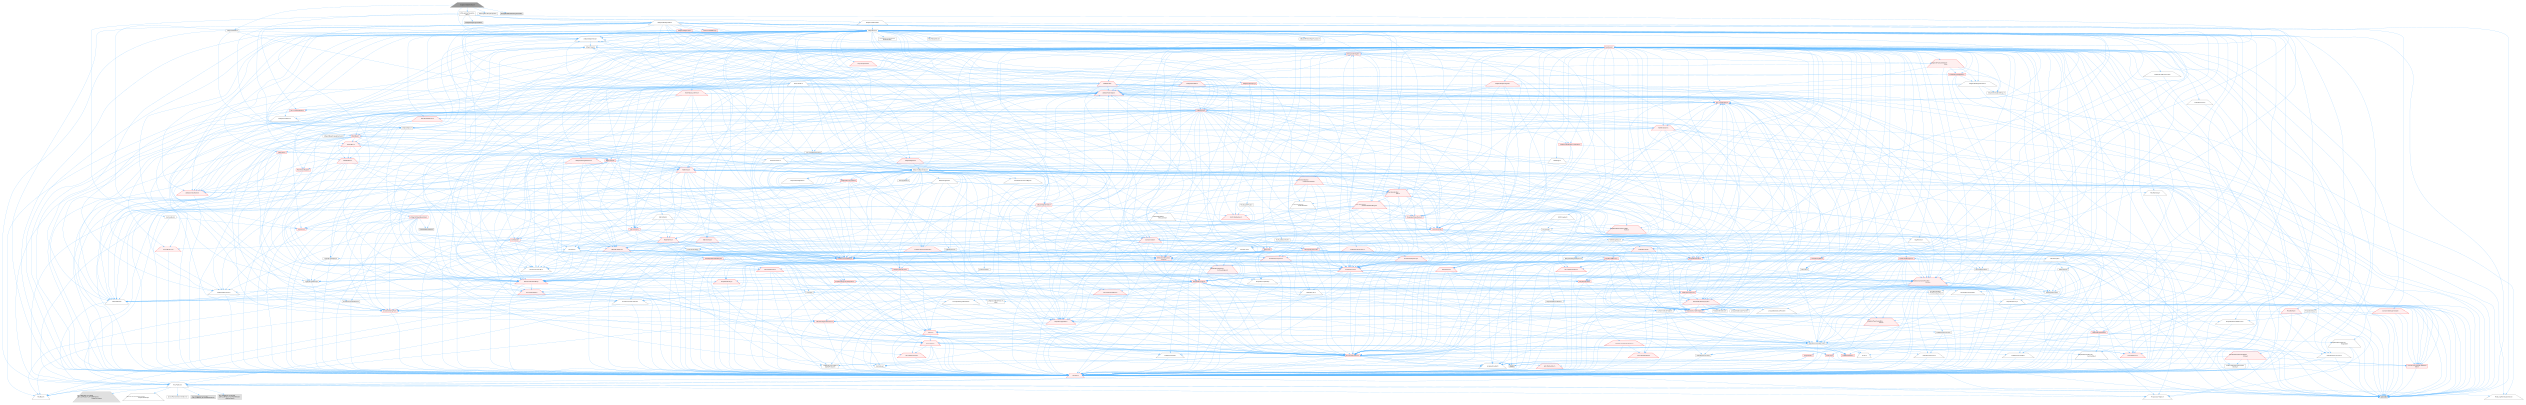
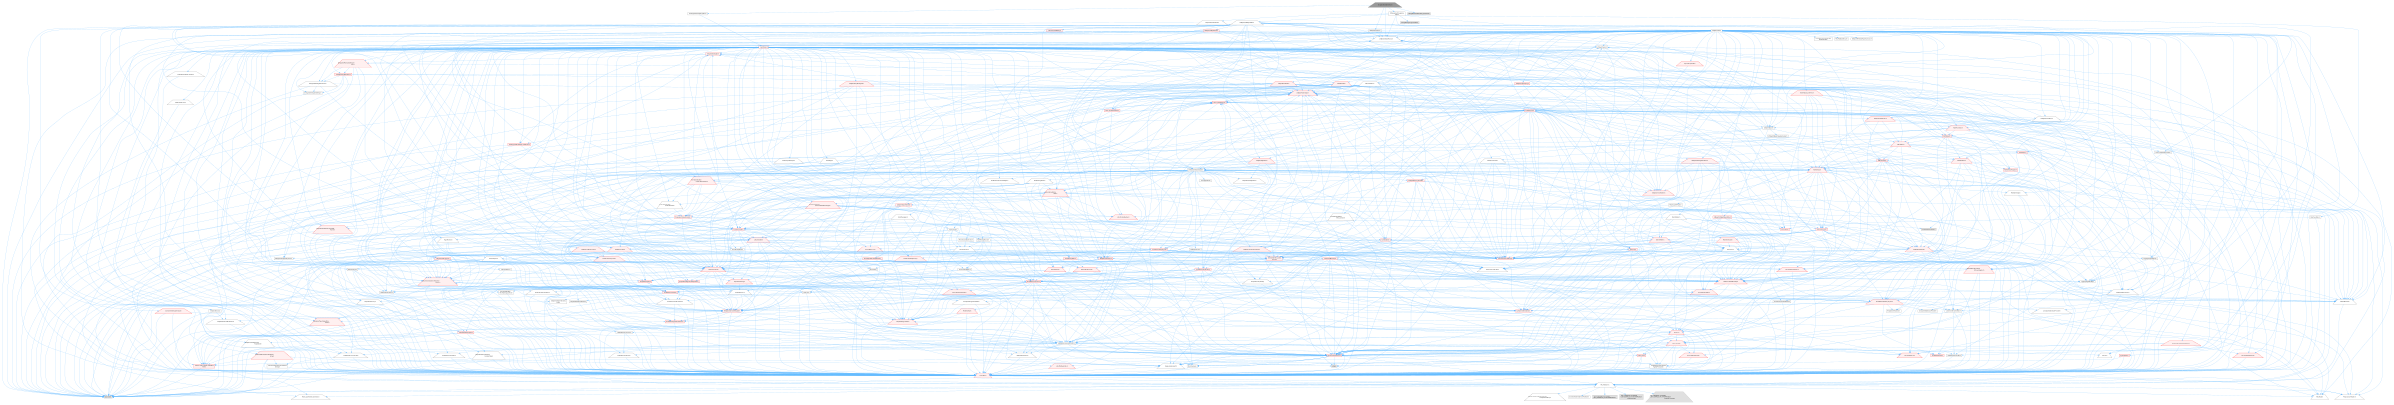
node "Math/CapsuleShape.h": added
